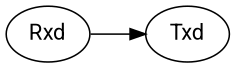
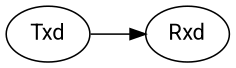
edge "Rxd" -> "Txd": reversed
